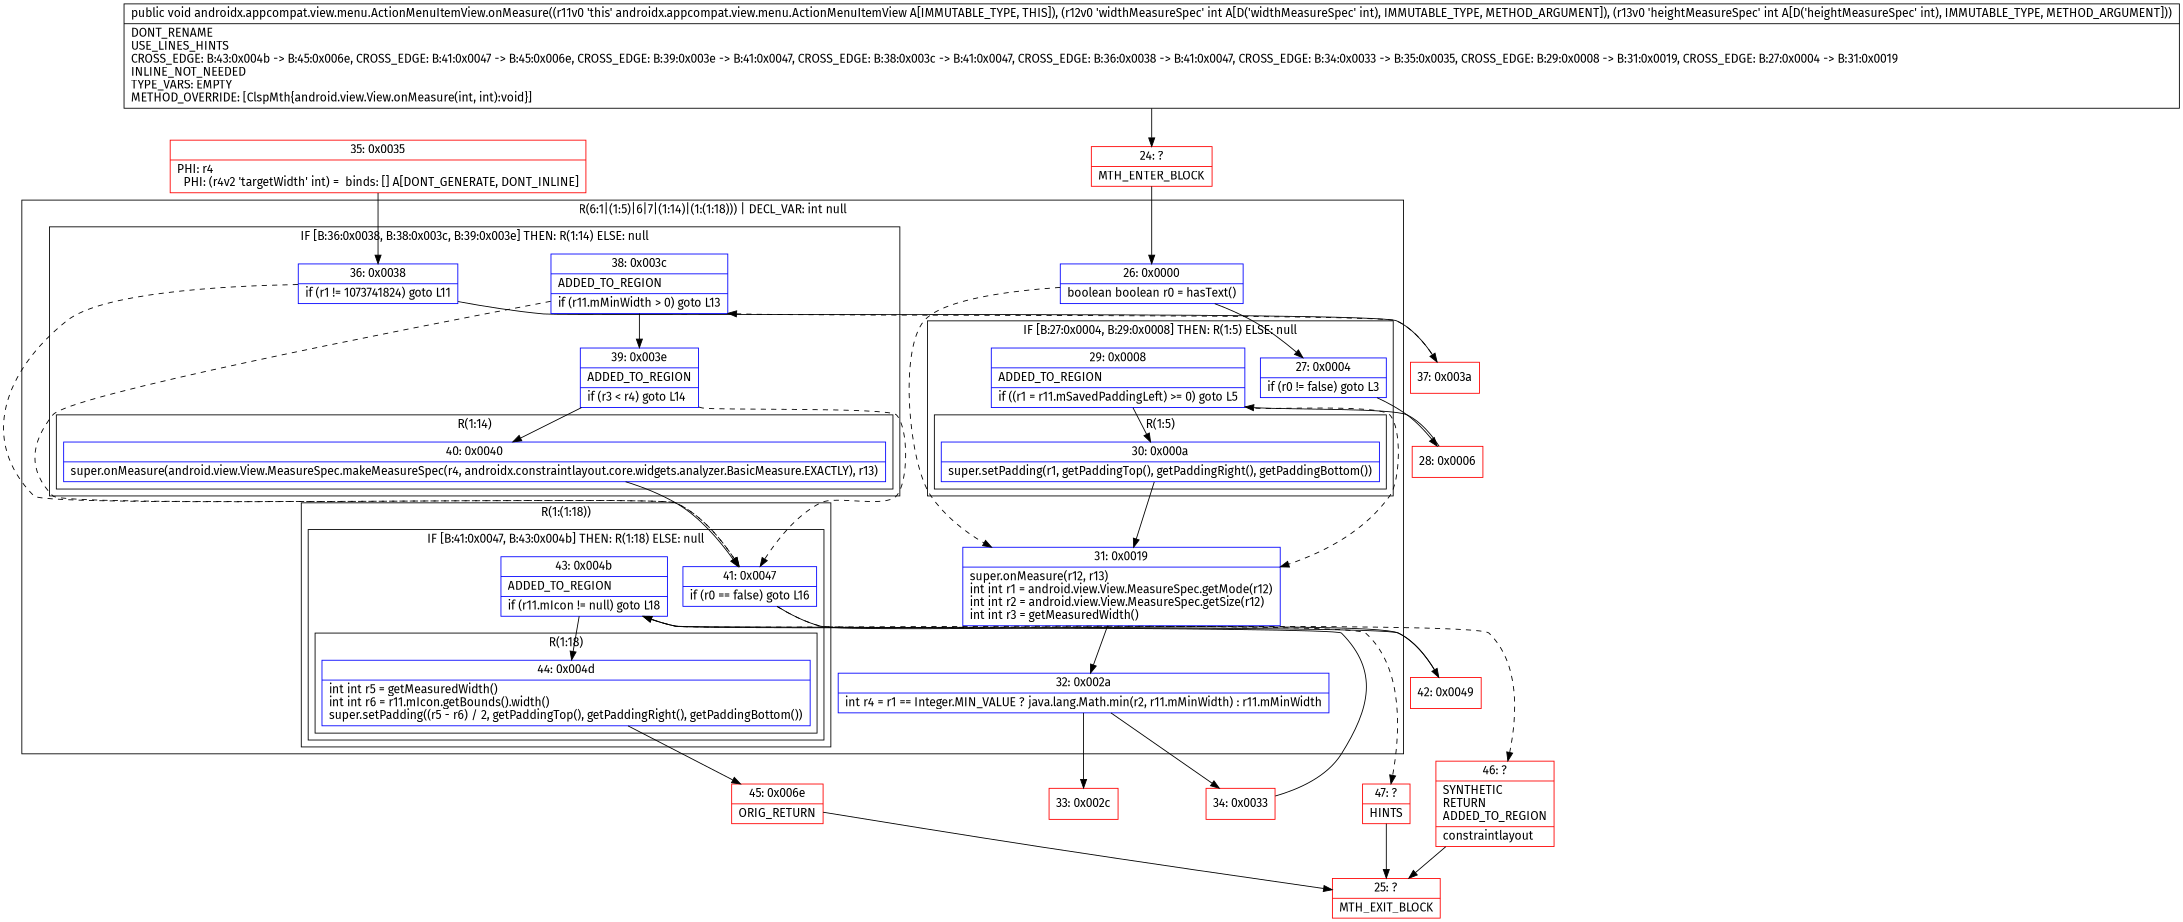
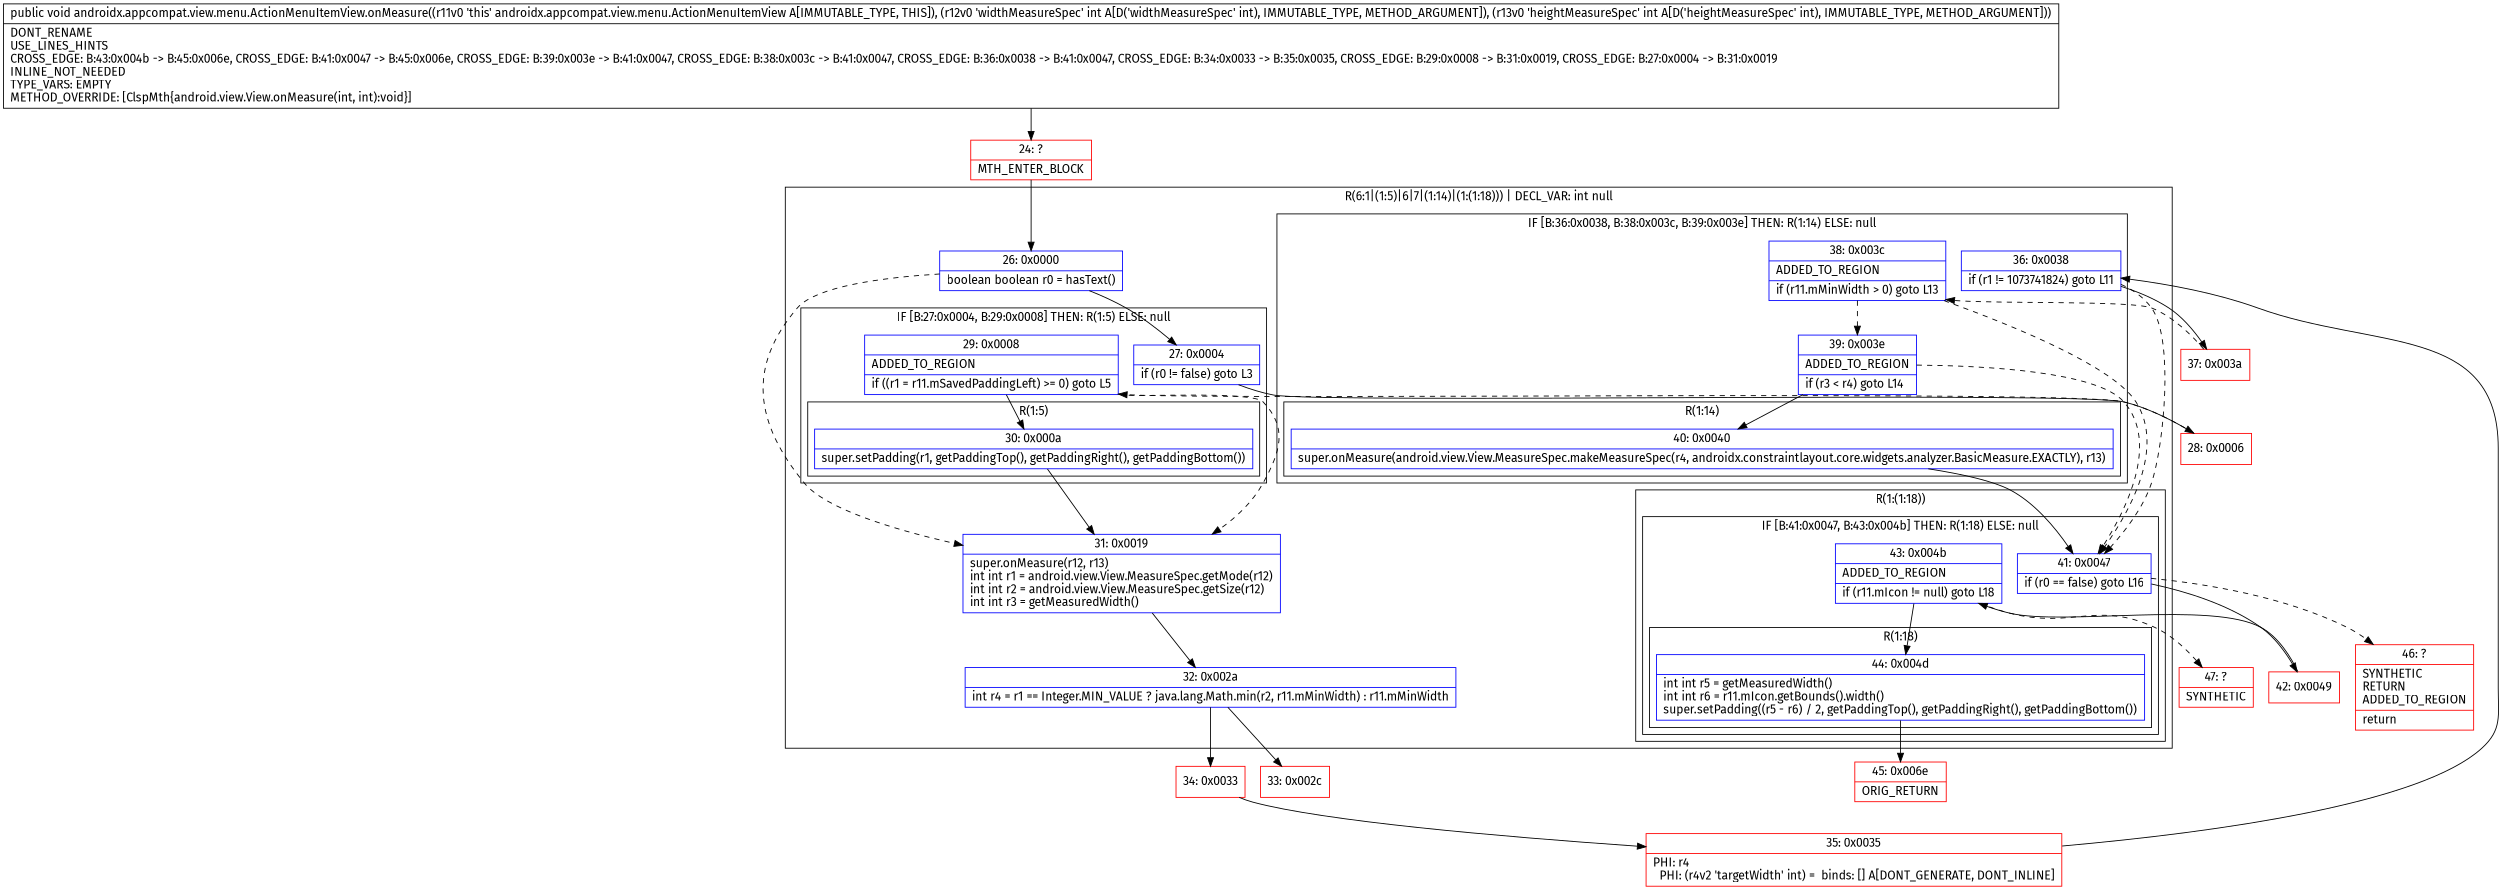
edge "38: 0x003c" -> "39: 0x003e": style solid -> dashed
edge "28: 0x0006" -> "29: 0x0008": style solid -> dashed
edge "34: 0x0033" -> "43: 0x004b": now "34: 0x0033" -> "35: 0x0035"
node "47: ?": text "HINTS" -> "SYNTHETIC"
node "46: ?": text "constraintlayout" -> "return"
node "25: ?": removed
